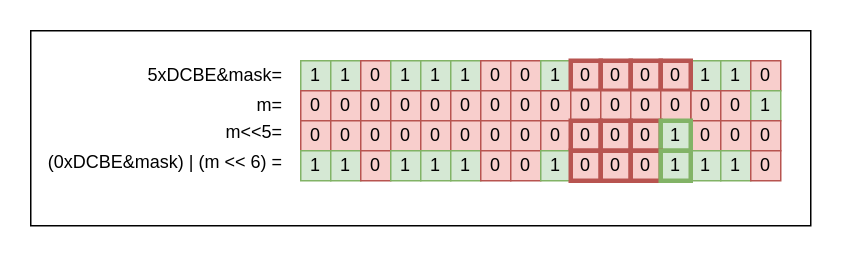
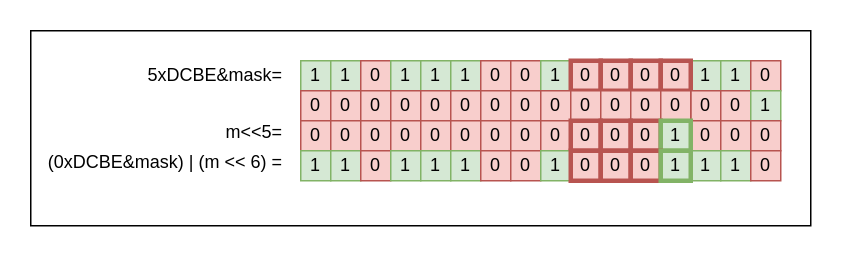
node "m=": removed
